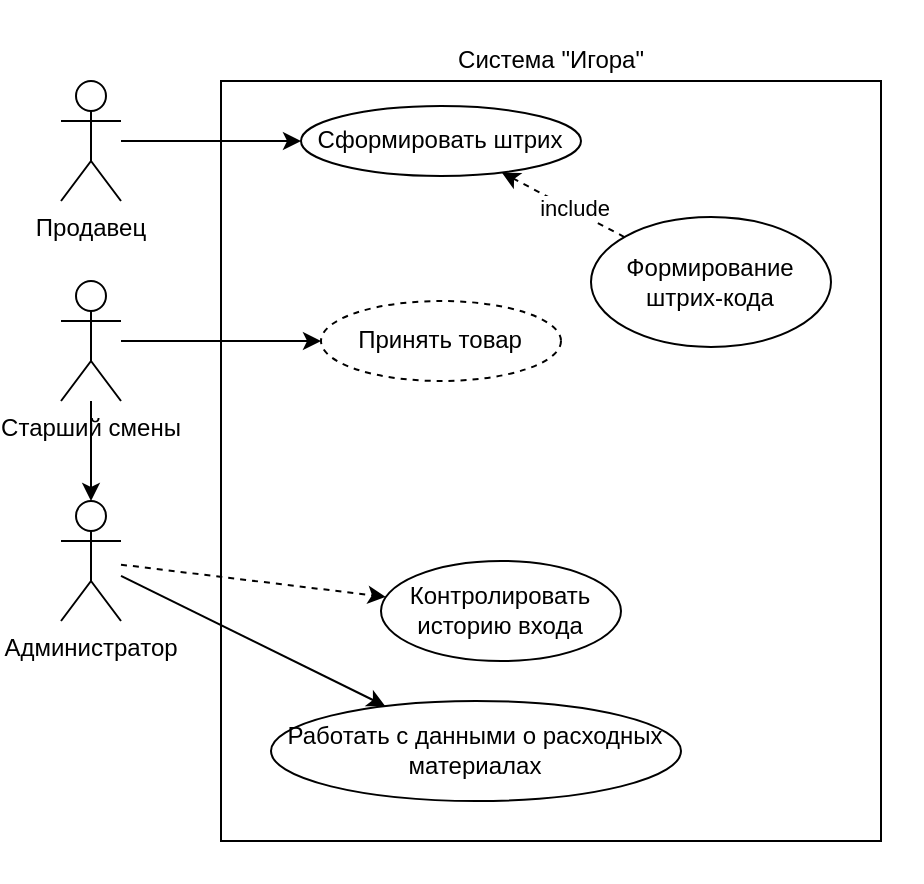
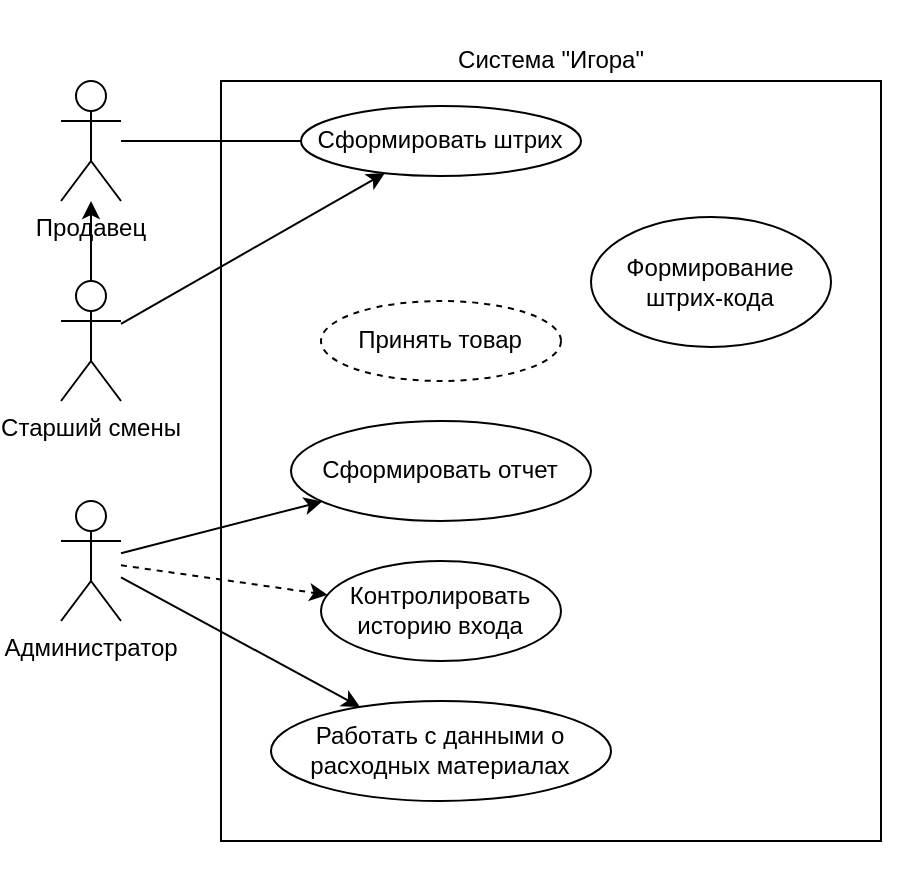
edge "Продавец" -> "Сформировать штрих": arrowhead classic -> none
edge "Формирование штрих-кода" -> "Сформировать штрих": removed, label "include"
edge "Старший смены" -> "Принять товар": now "Старший смены" -> "Продавец"
edge "Старший смены" -> "Администратор": now "Старший смены" -> "Сформировать штрих"
node "Сформировать отчет": added
edge "Администратор" -> "Сформировать отчет": added
node "Контролировать историю входа": moved (501, 611) -> (441, 611)
node "Работать с данными о расходных материалах": size 410x100 -> 340x100
